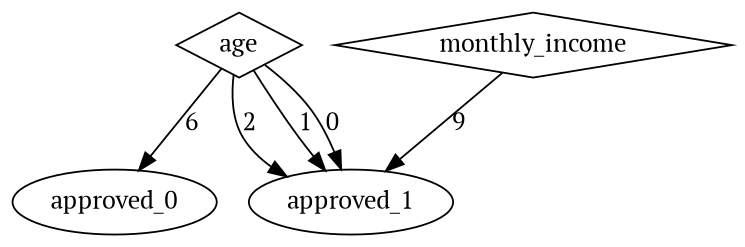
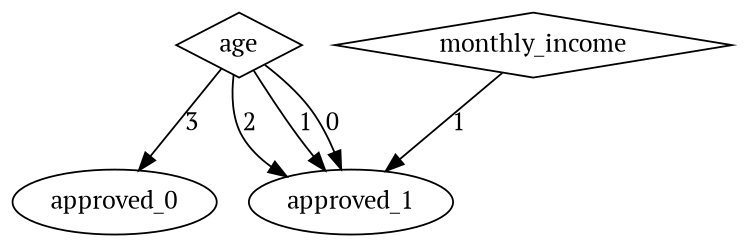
edge "age" -> "approved_0": label "6" -> "3"
edge "monthly_income" -> "approved_1": label "9" -> "1"
